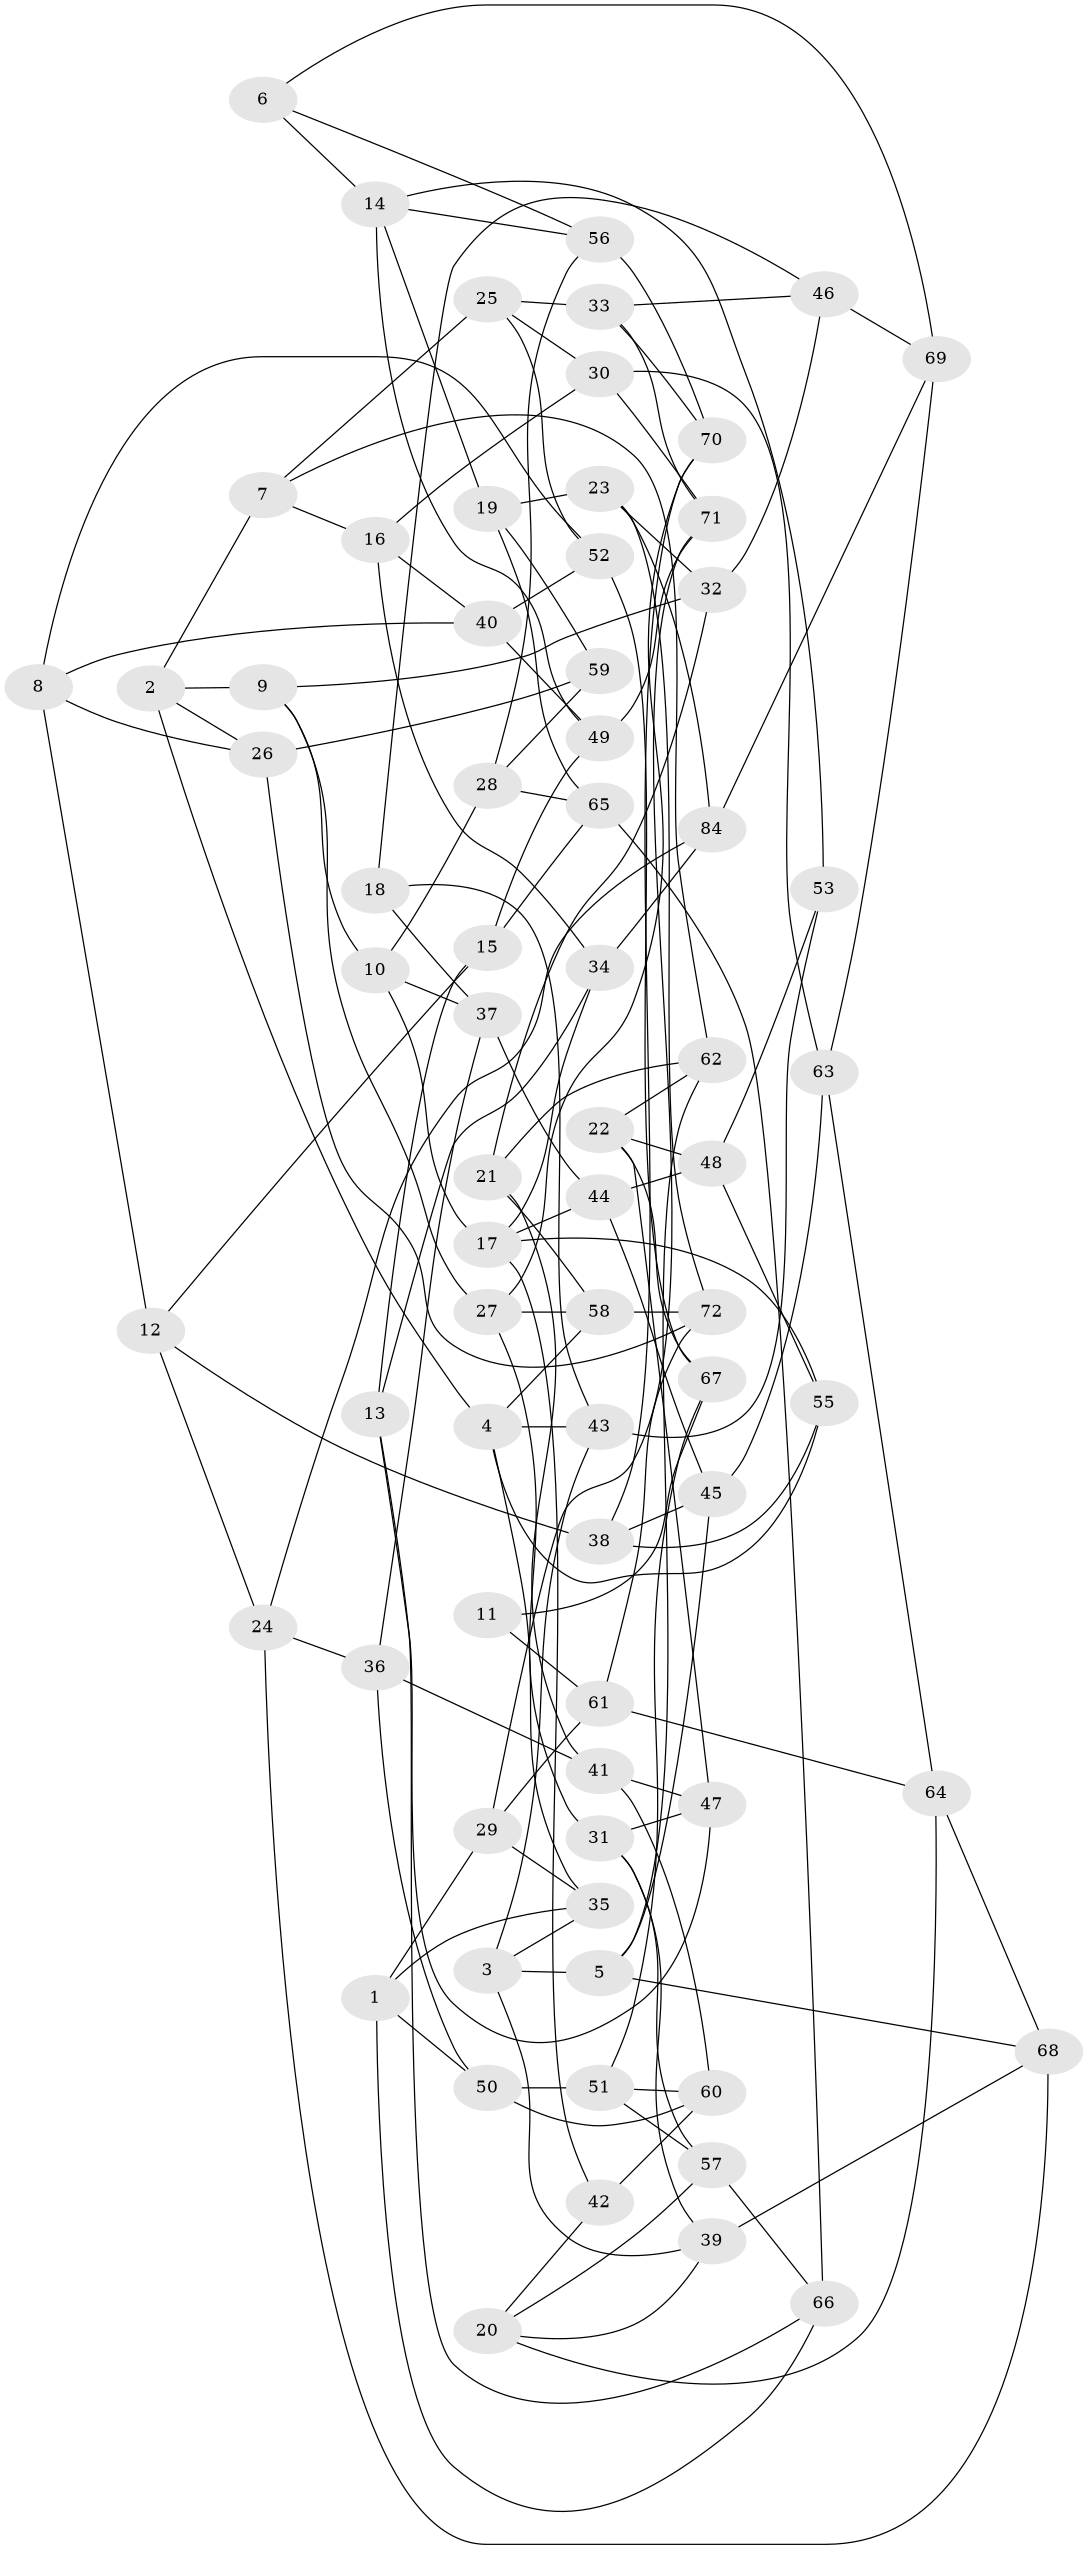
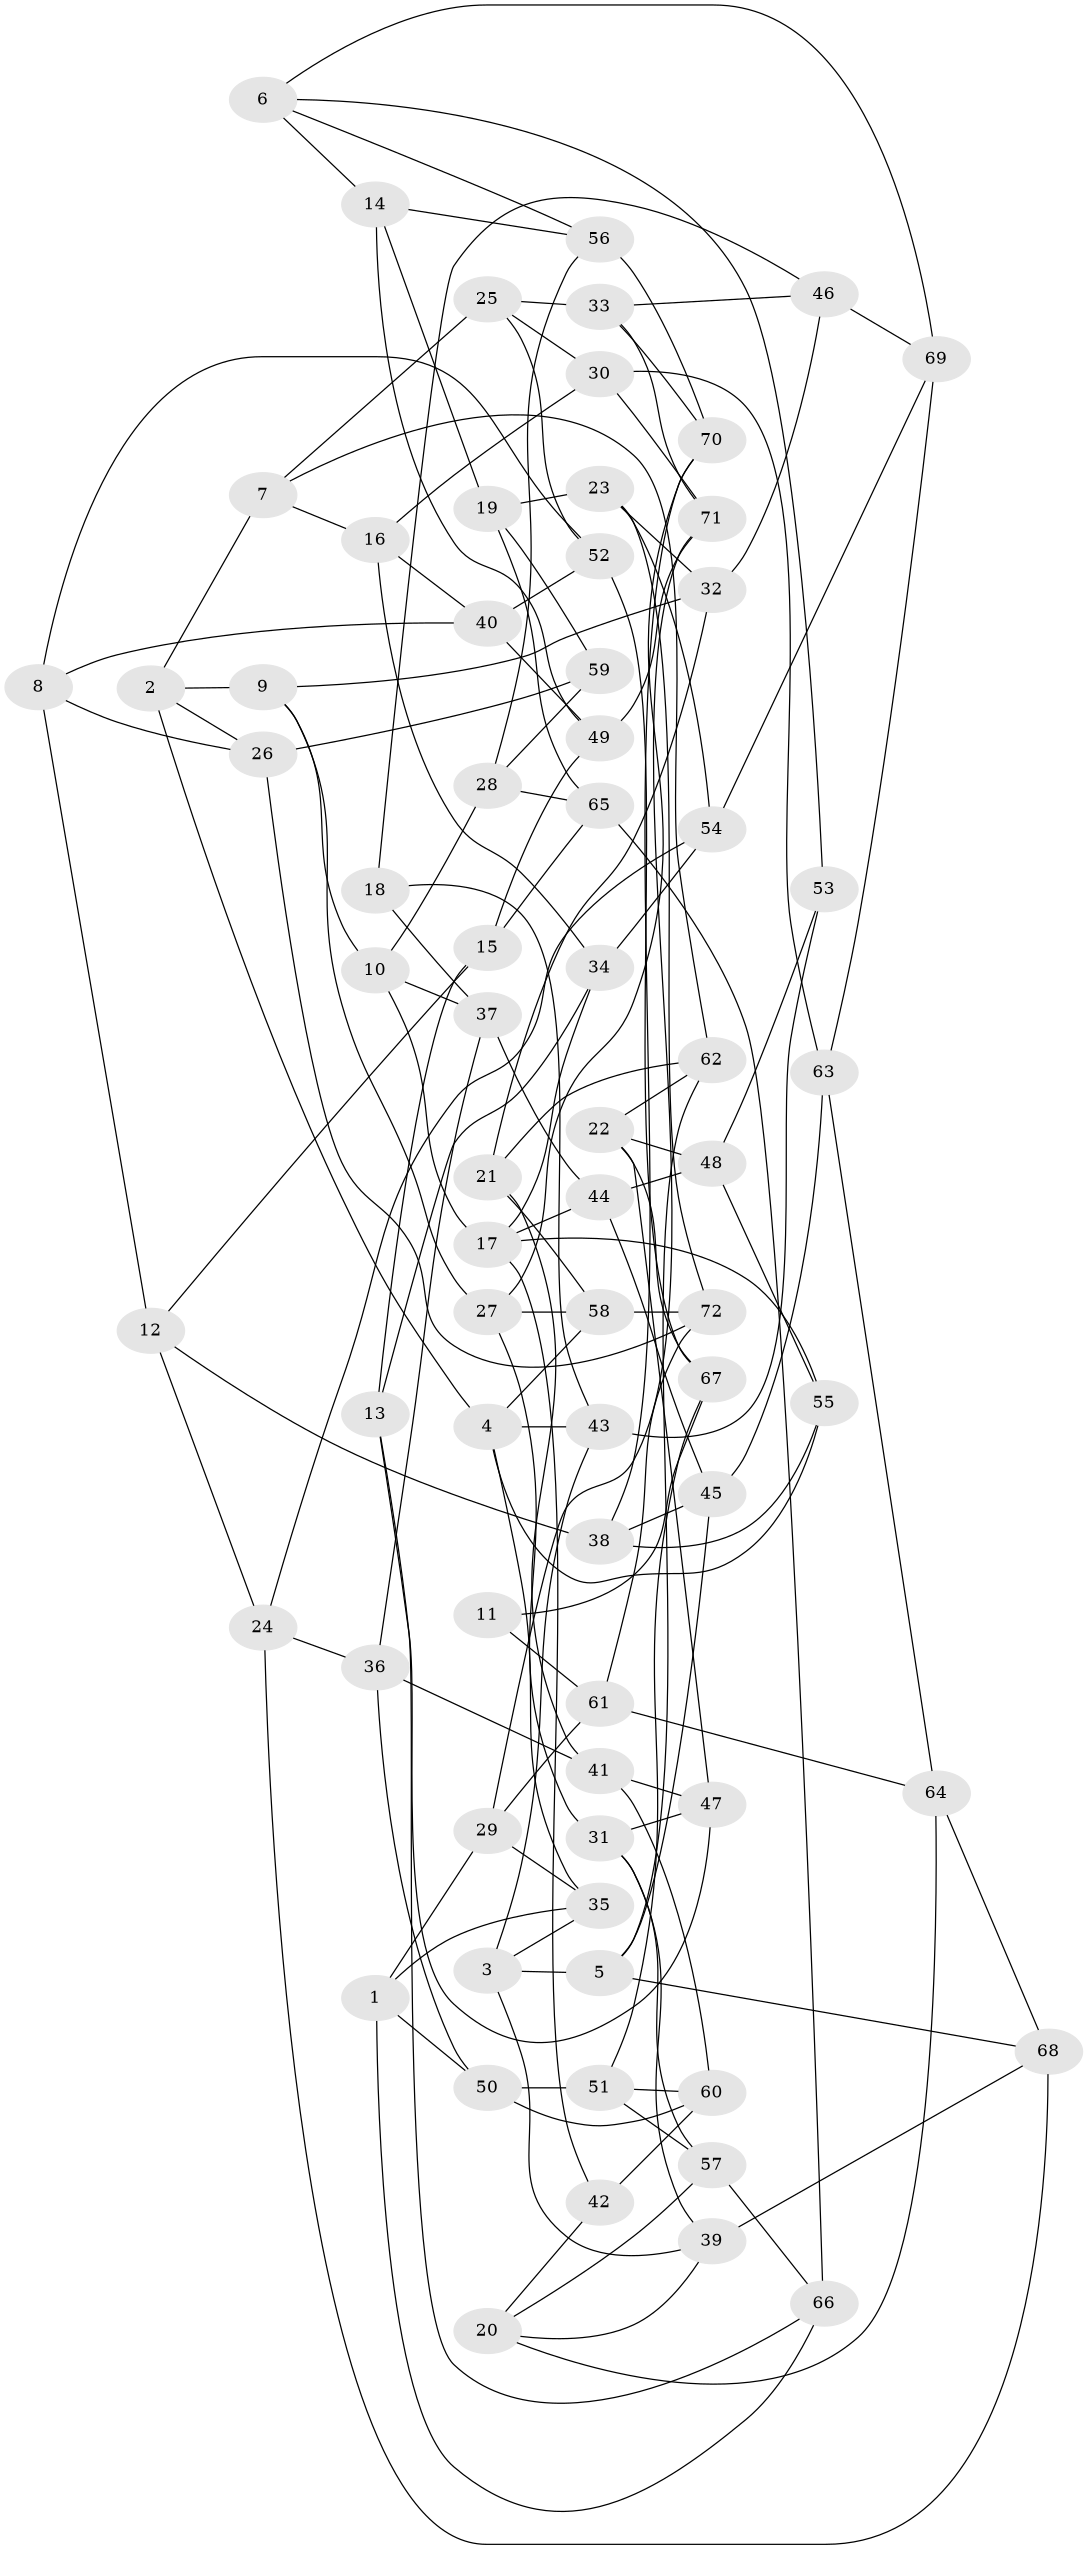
edge "14" -- "53": now "6" -- "53"
node "84": label "84" -> "54"
